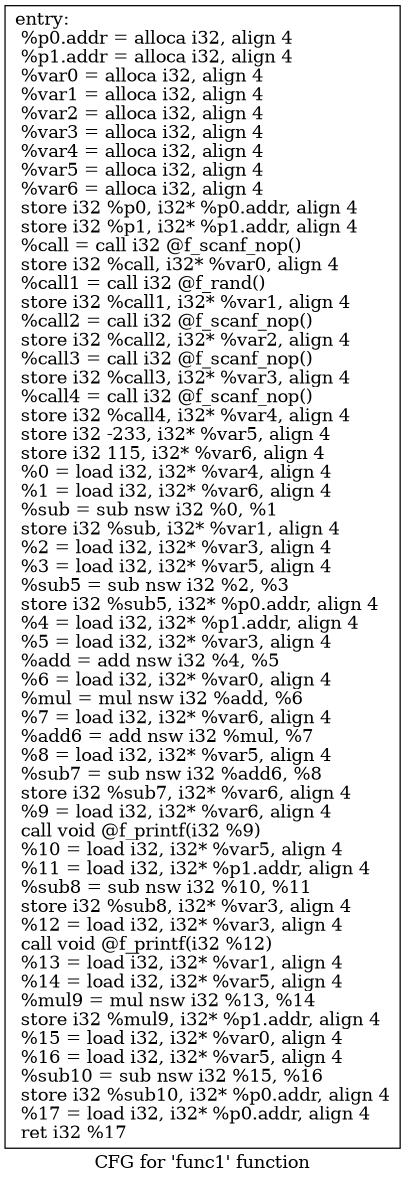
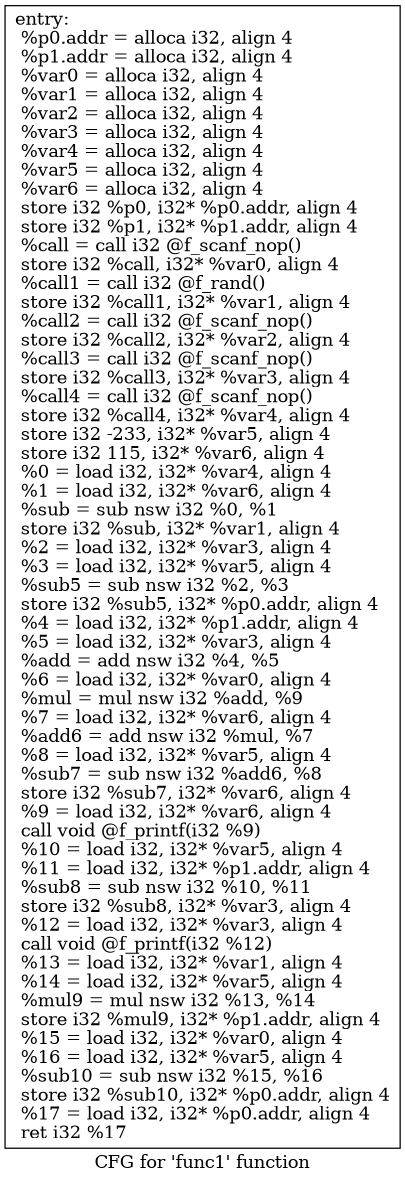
node "entry:": text "%mul = mul nsw i32 %add, %6" -> "%mul = mul nsw i32 %add, %9"
